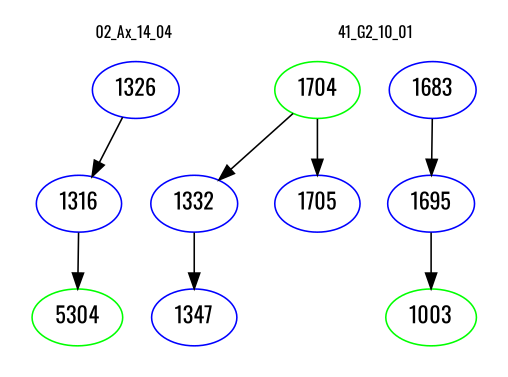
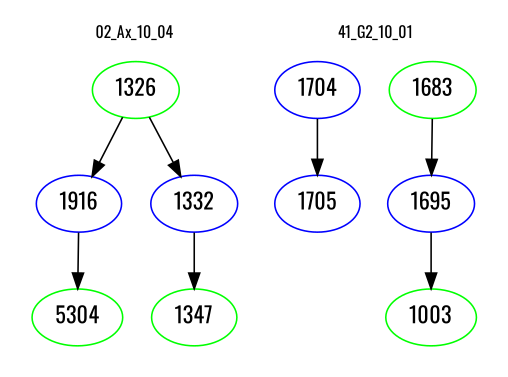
cluster "02_Ax_14_04": label "02_Ax_14_04" -> "02_Ax_10_04"
node "1326": color blue -> green
node "1704": color green -> blue
node "1683": color blue -> green
edge "1704" -> "1332": now "1326" -> "1332"
node "1316": label "1316" -> "1916"
node "1347": color blue -> green
